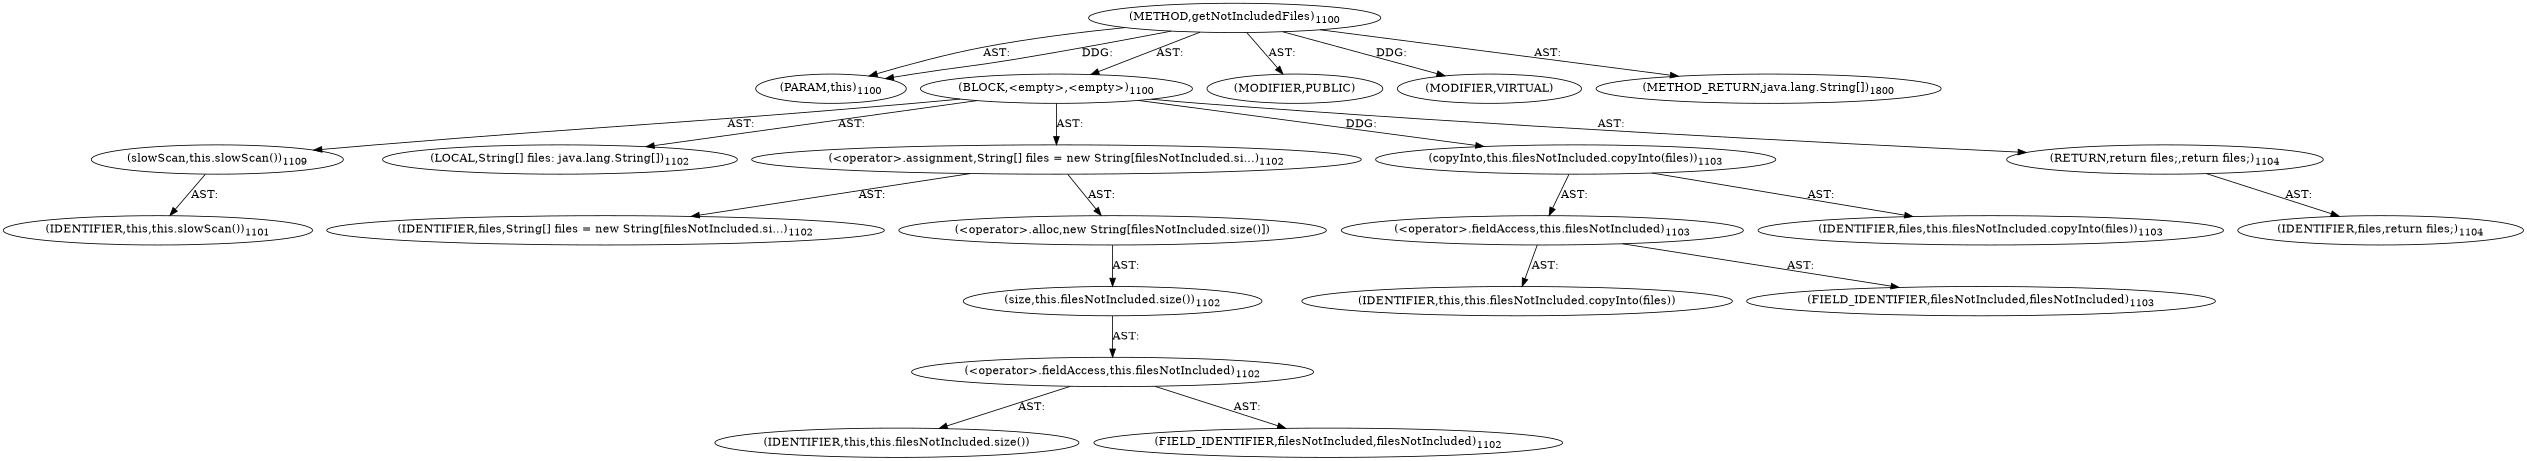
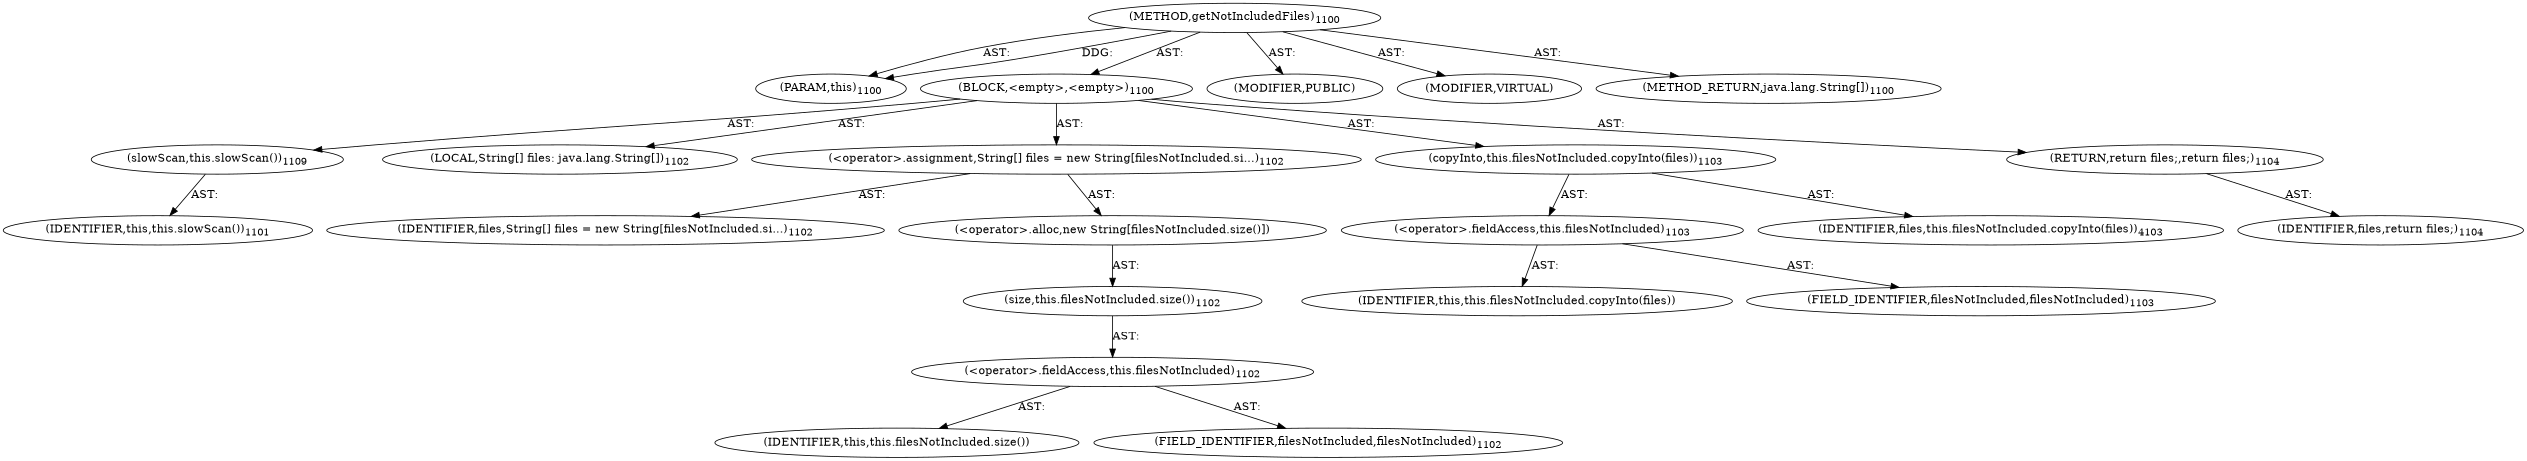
edge "(METHOD,getNotIncludedFiles)" -> "(MODIFIER,VIRTUAL)": label "DDG: " -> "AST: "
node "(METHOD_RETURN,java.lang.String[])": text "1800" -> "1100"
edge "(BLOCK,<empty>,<empty>)" -> "(copyInto,this.filesNotIncluded.copyInto(files))": label "DDG: " -> "AST: "
node "(IDENTIFIER,files,this.filesNotIncluded.copyInto(files))": text "1103" -> "4103"
